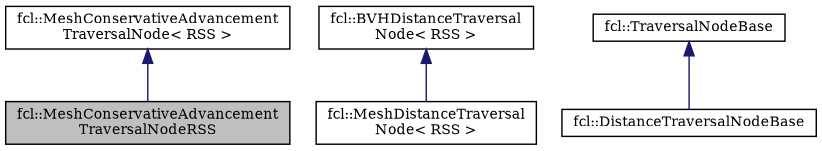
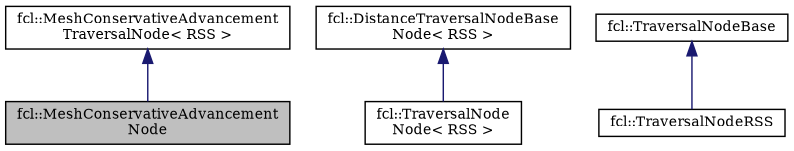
node "fcl::BVHDistanceTraversal Node< RSS >": label "fcl::BVHDistanceTraversal Node< RSS >" -> "fcl::DistanceTraversalNodeBase Node< RSS >"
node "fcl::MeshConservativeAdvancement TraversalNodeRSS": label "fcl::MeshConservativeAdvancement TraversalNodeRSS" -> "fcl::MeshConservativeAdvancement Node"
node "fcl::MeshDistanceTraversal Node< RSS >": label "fcl::MeshDistanceTraversal Node< RSS >" -> "fcl::TraversalNode Node< RSS >"
node "fcl::DistanceTraversalNodeBase": label "fcl::DistanceTraversalNodeBase" -> "fcl::TraversalNodeRSS"
